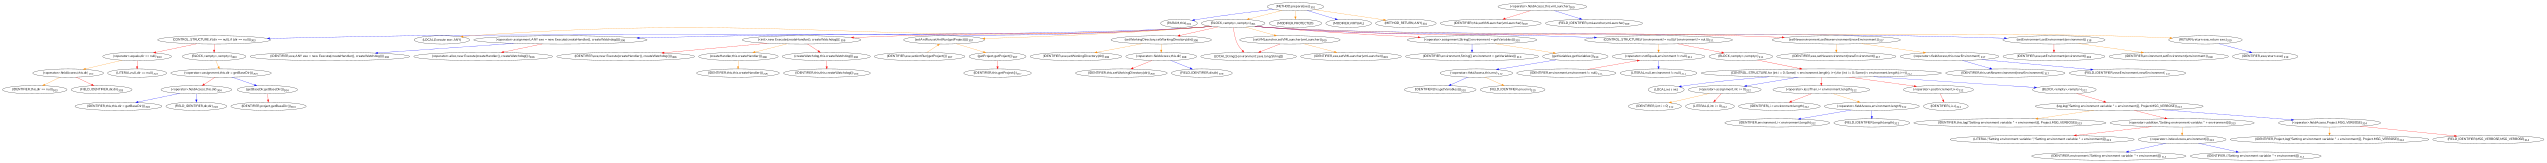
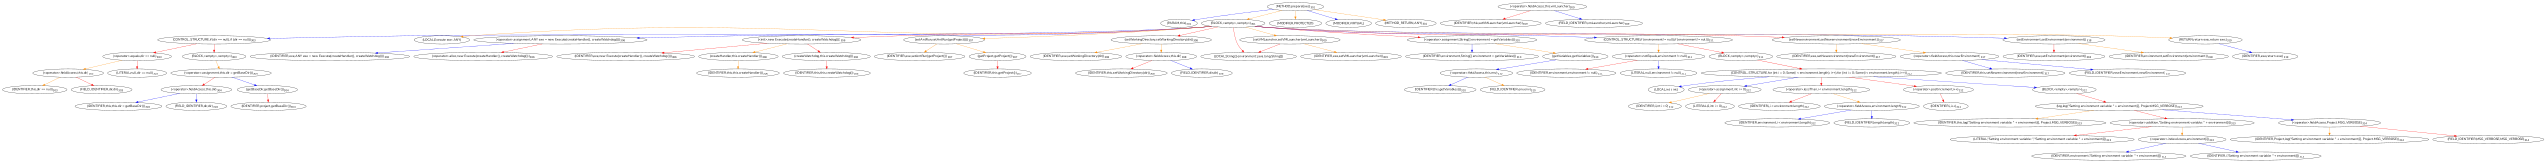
edge "(IDENTIFIER,exe,setAntRun(getProject()))" -> "(setAntRun,setAntRun(getProject()))": reversed
edge "(IDENTIFIER,environment,environment != null)" -> "(<operator>.notEquals,environment != null)": reversed
